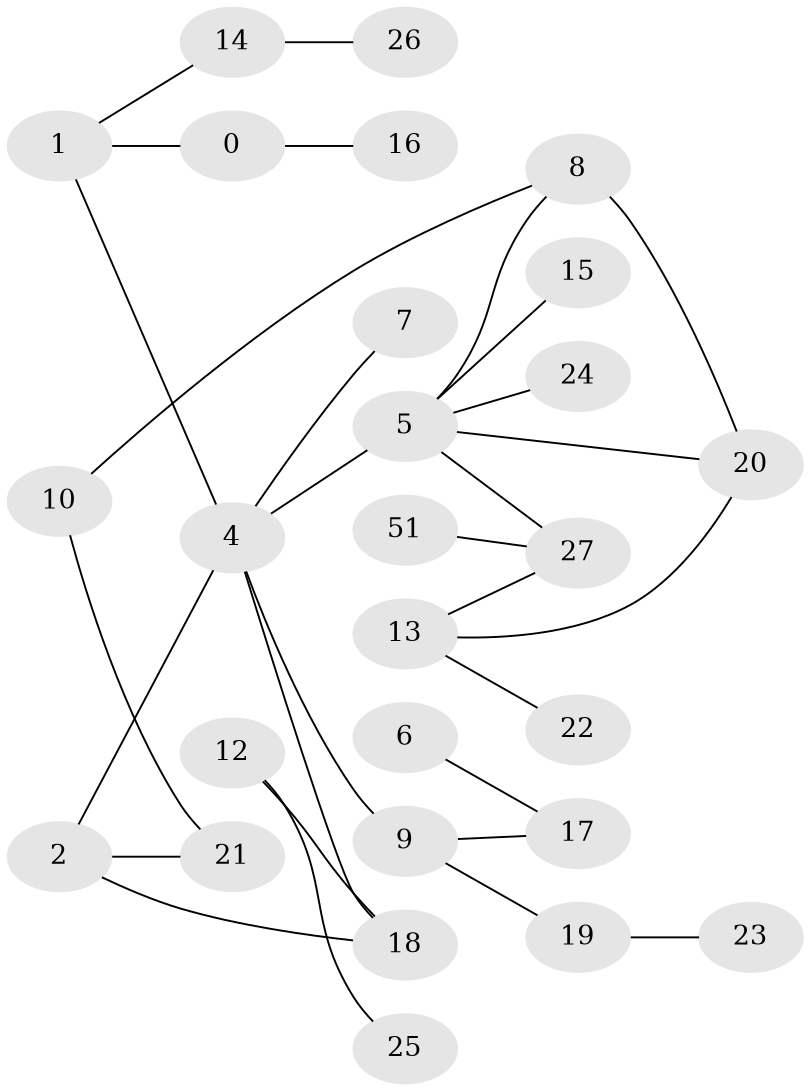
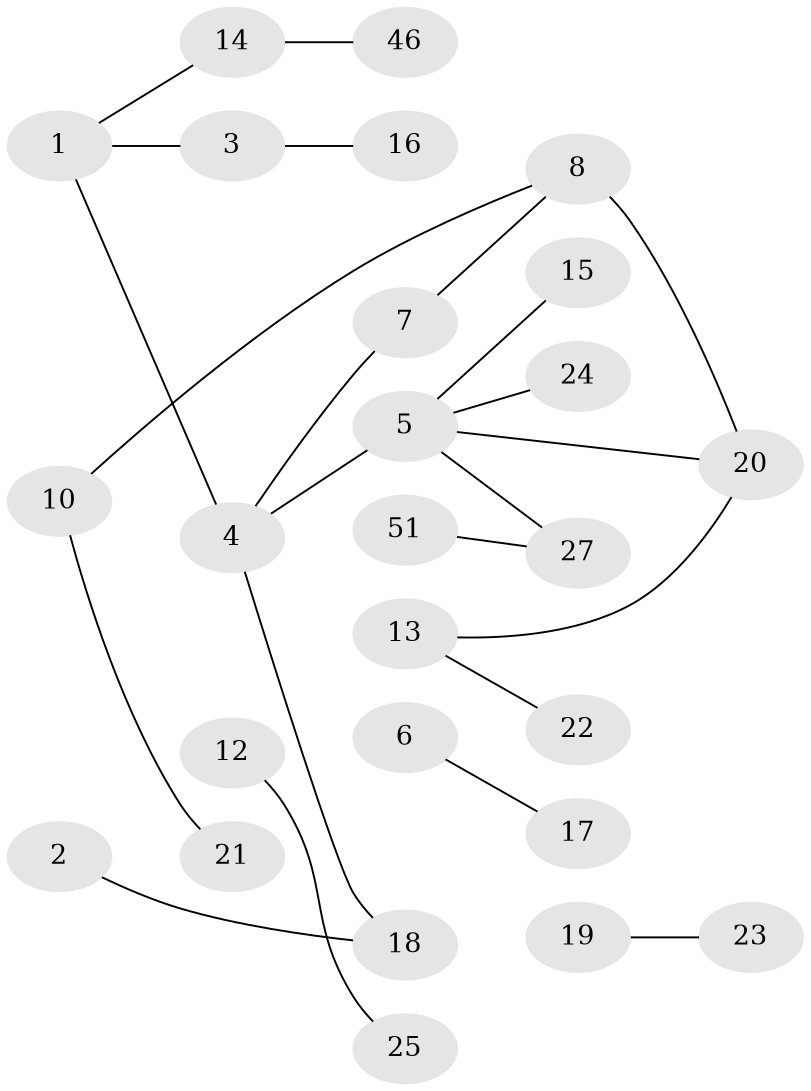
node "26": label "26" -> "46"
node "0": label "0" -> "3"
edge "8" -- "5": now "8" -- "7"
edge "27" -- "13": removed
edge "4" -- "2": removed
node "9": removed
edge "12" -- "18": removed
edge "2" -- "21": removed
